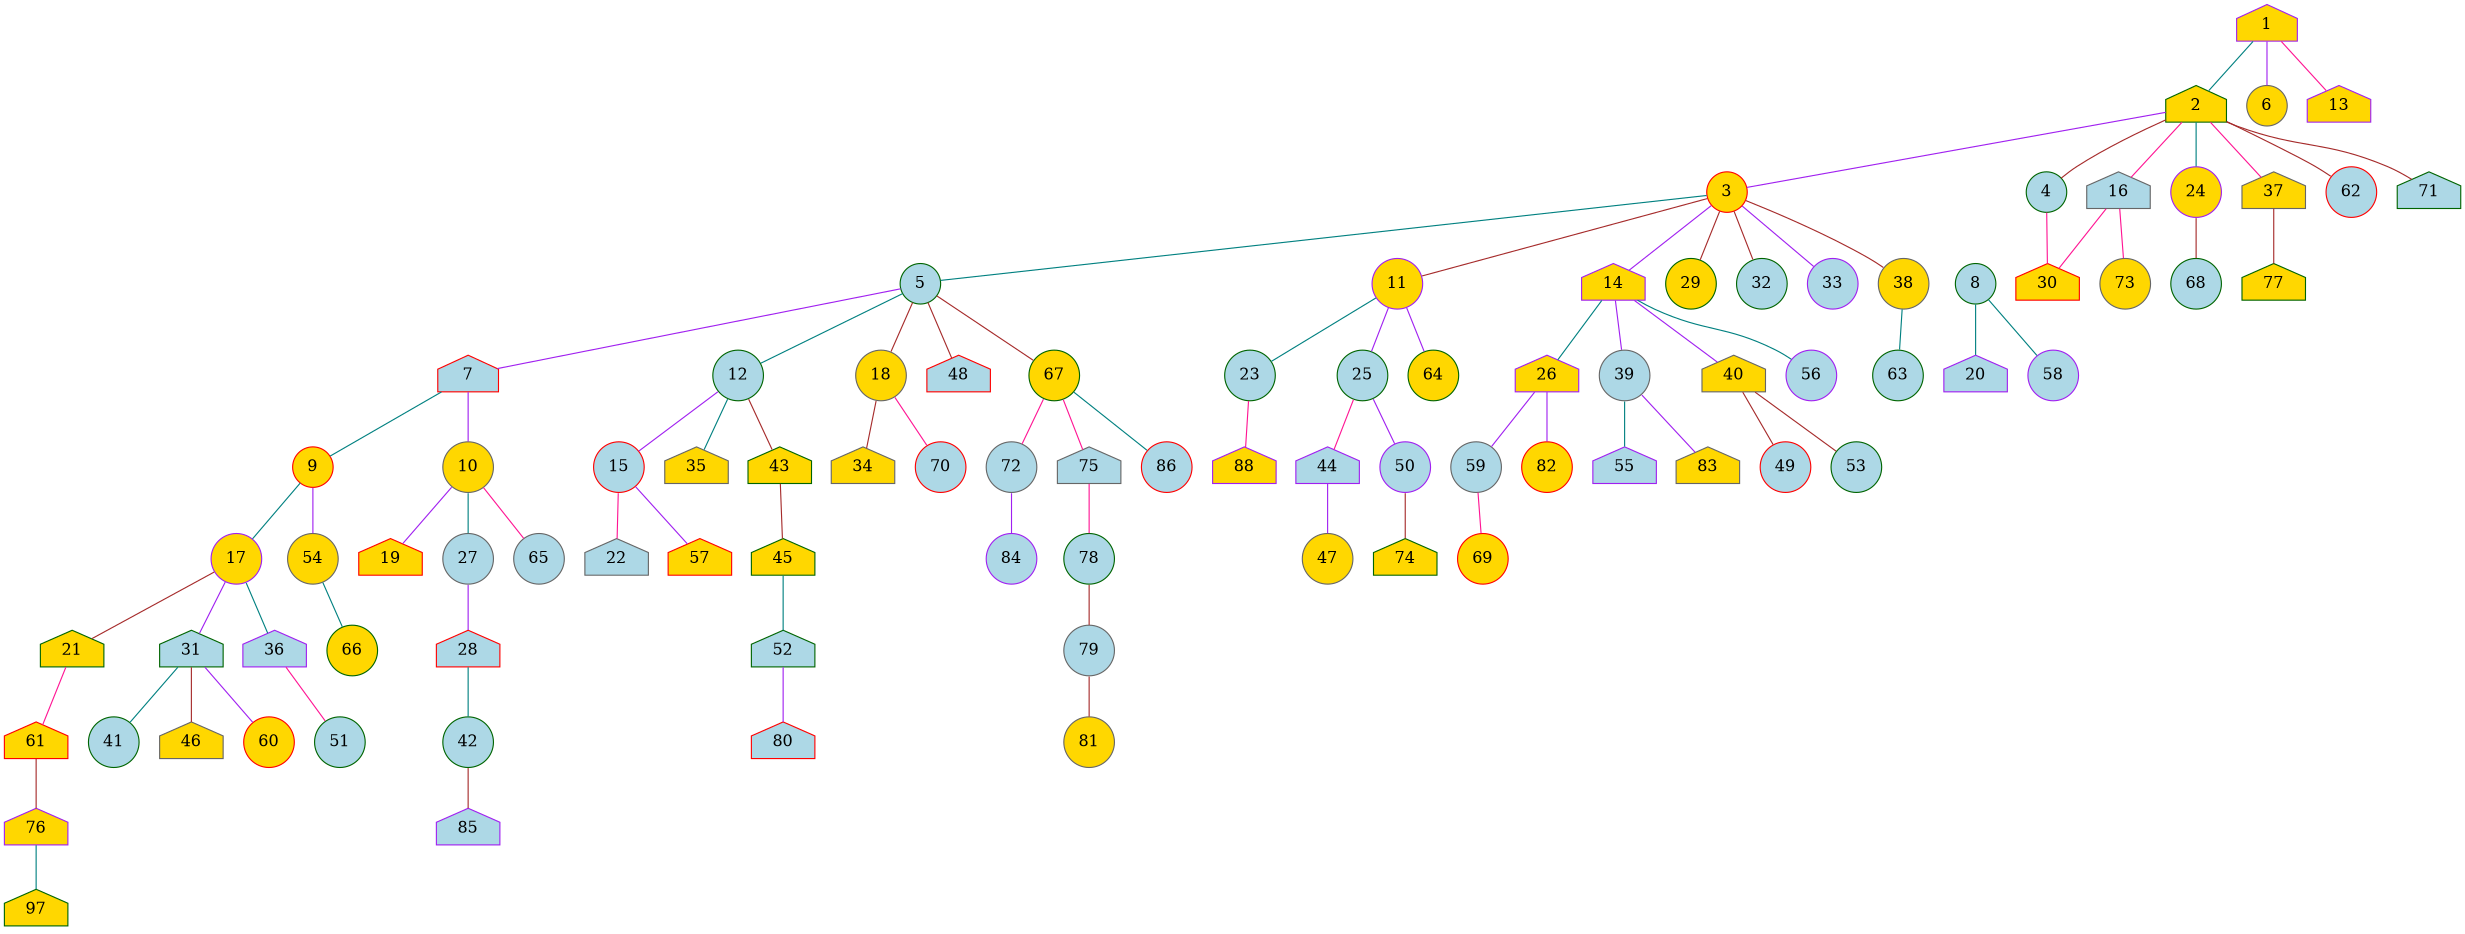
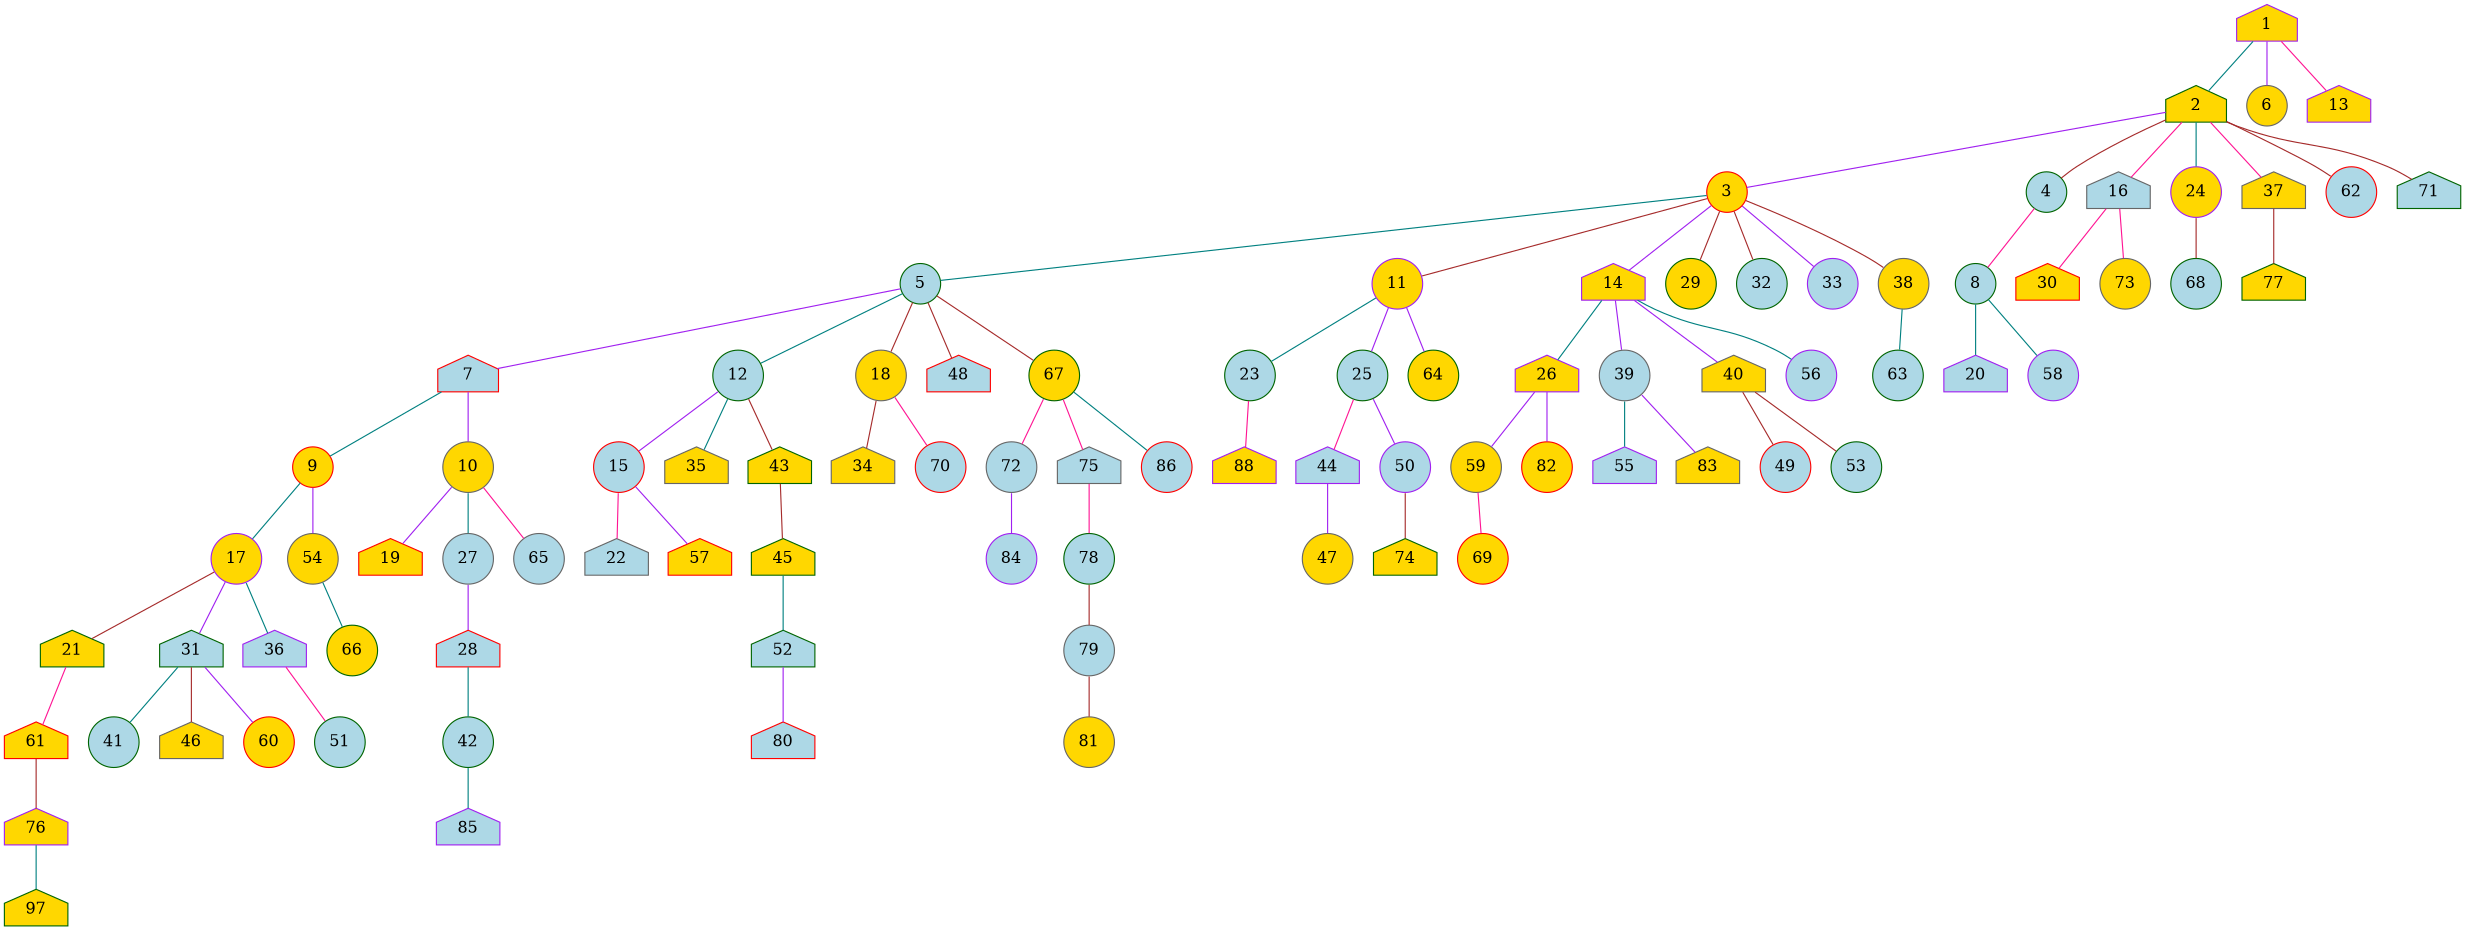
edge "4" -- "30": now "4" -- "8"
node "59": fillcolor lightblue -> gold
edge "42" -- "85": color brown -> teal
